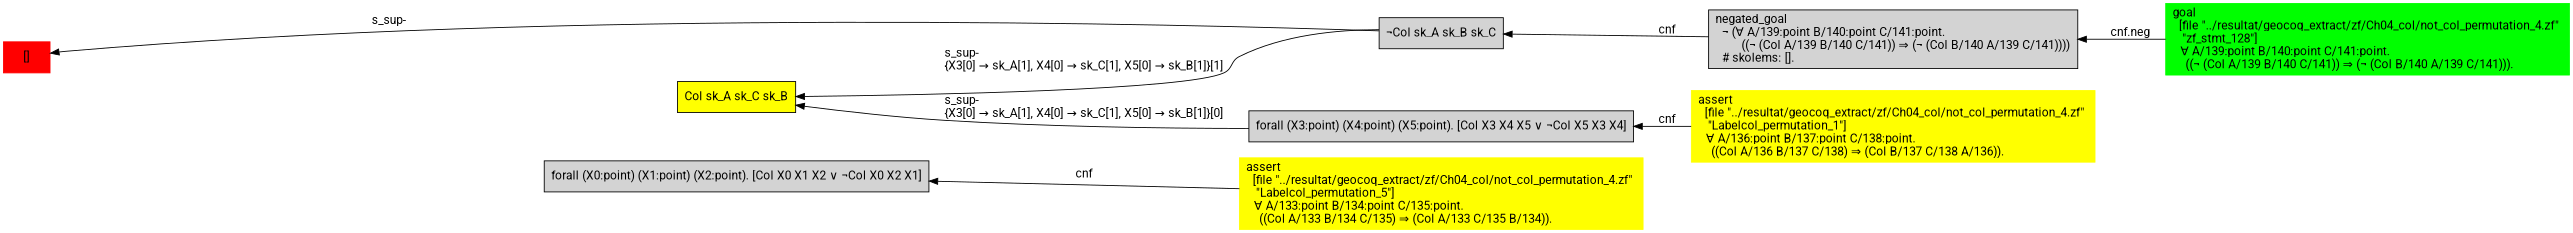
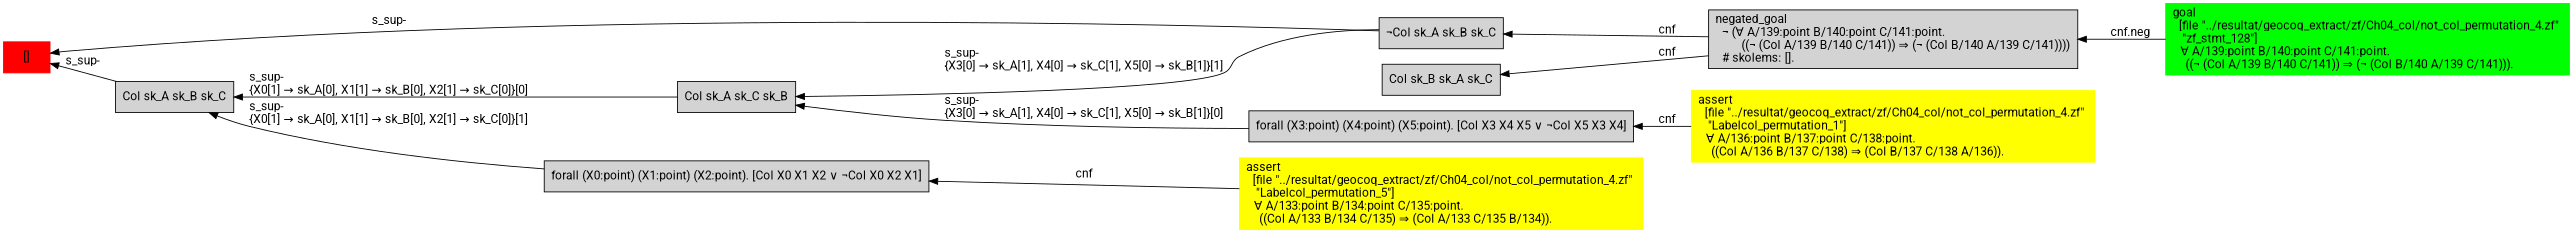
node "Col sk_B sk_A sk_C": added
node "Col sk_A sk_B sk_C": added
node "Col sk_A sk_C sk_B": fillcolor yellow -> lightgrey
